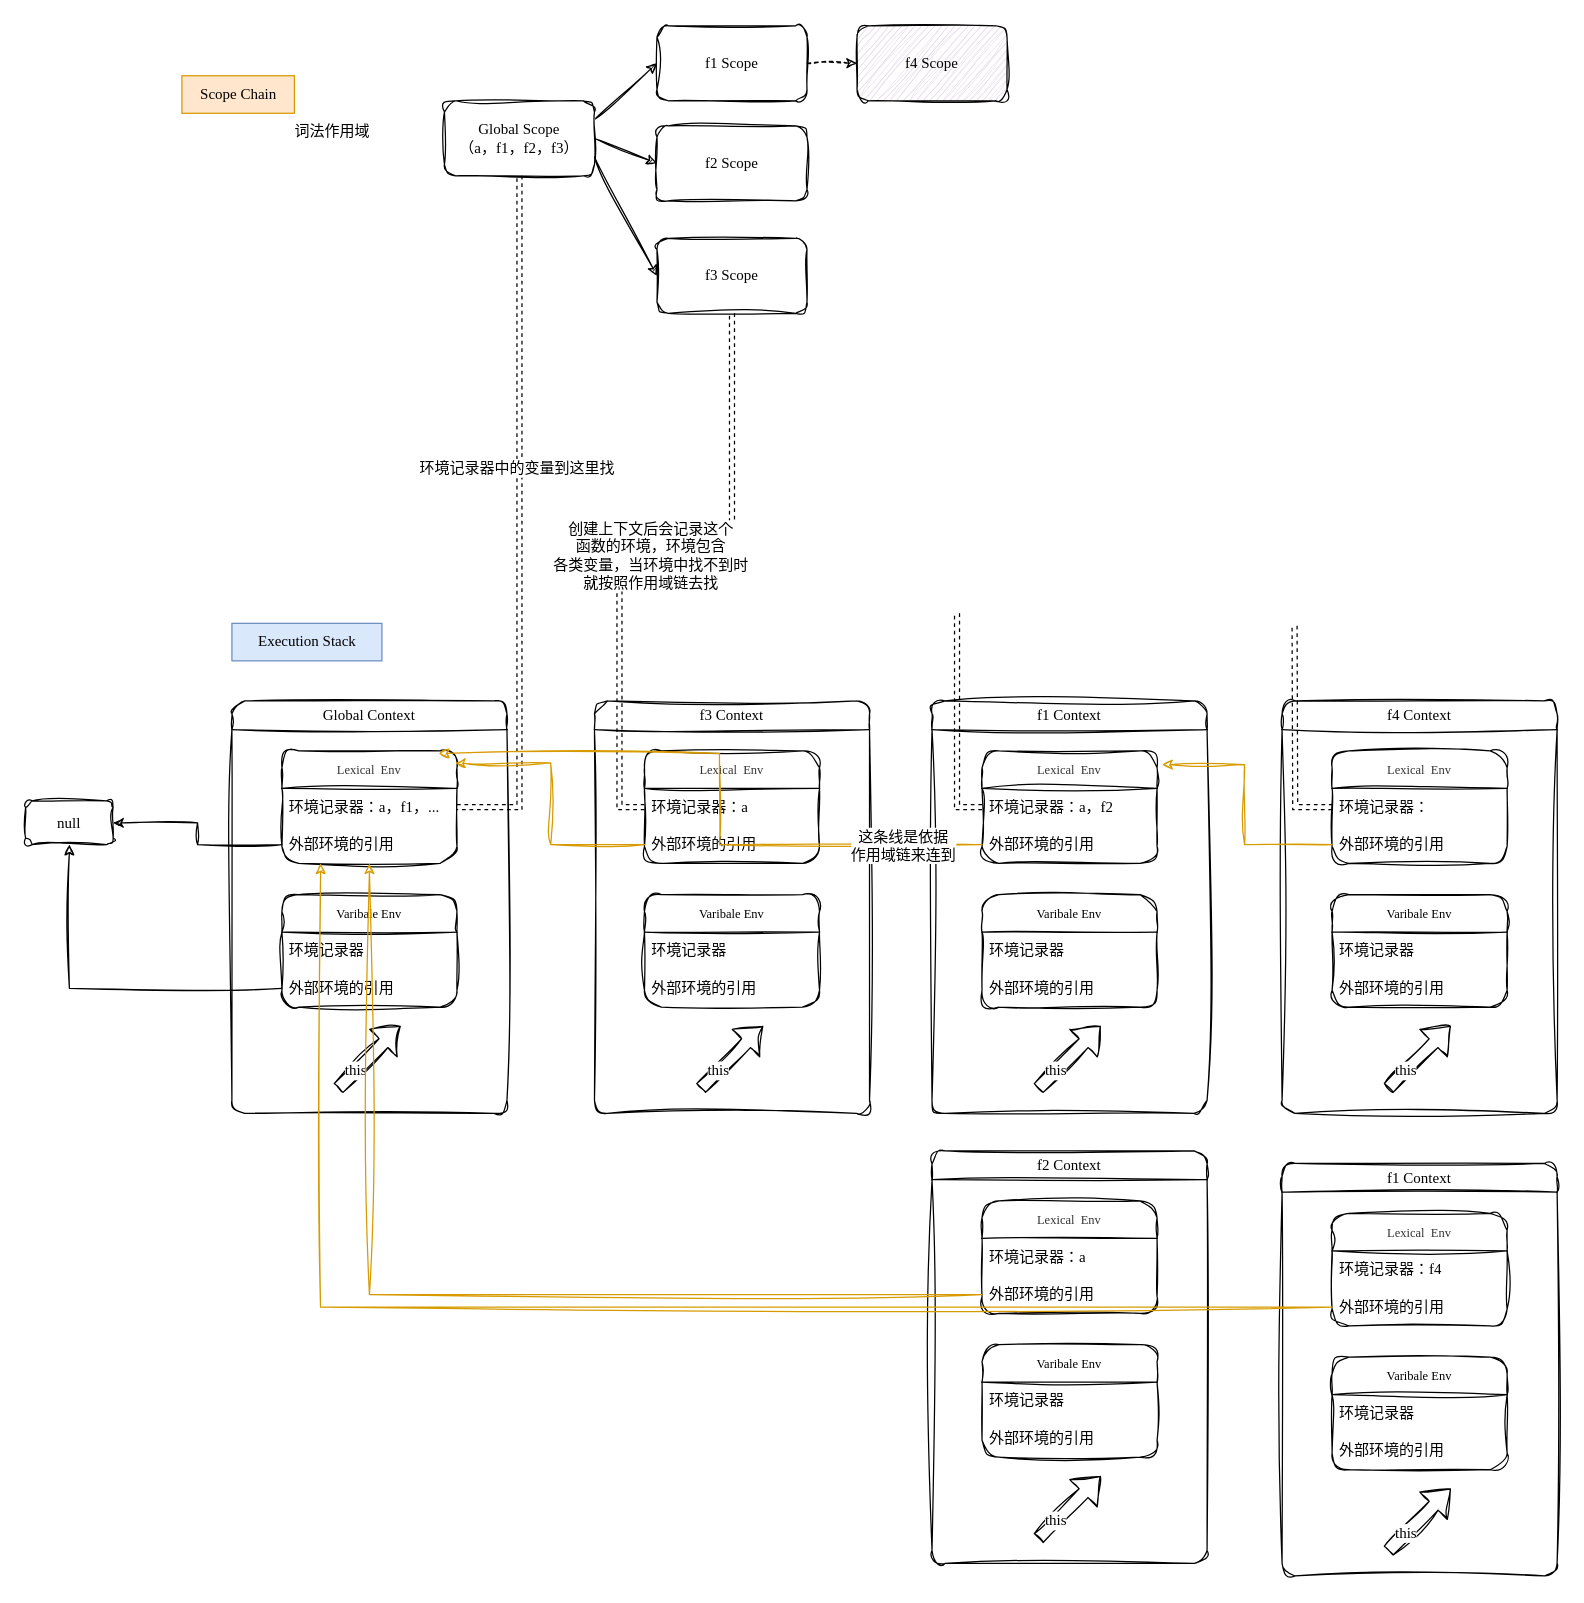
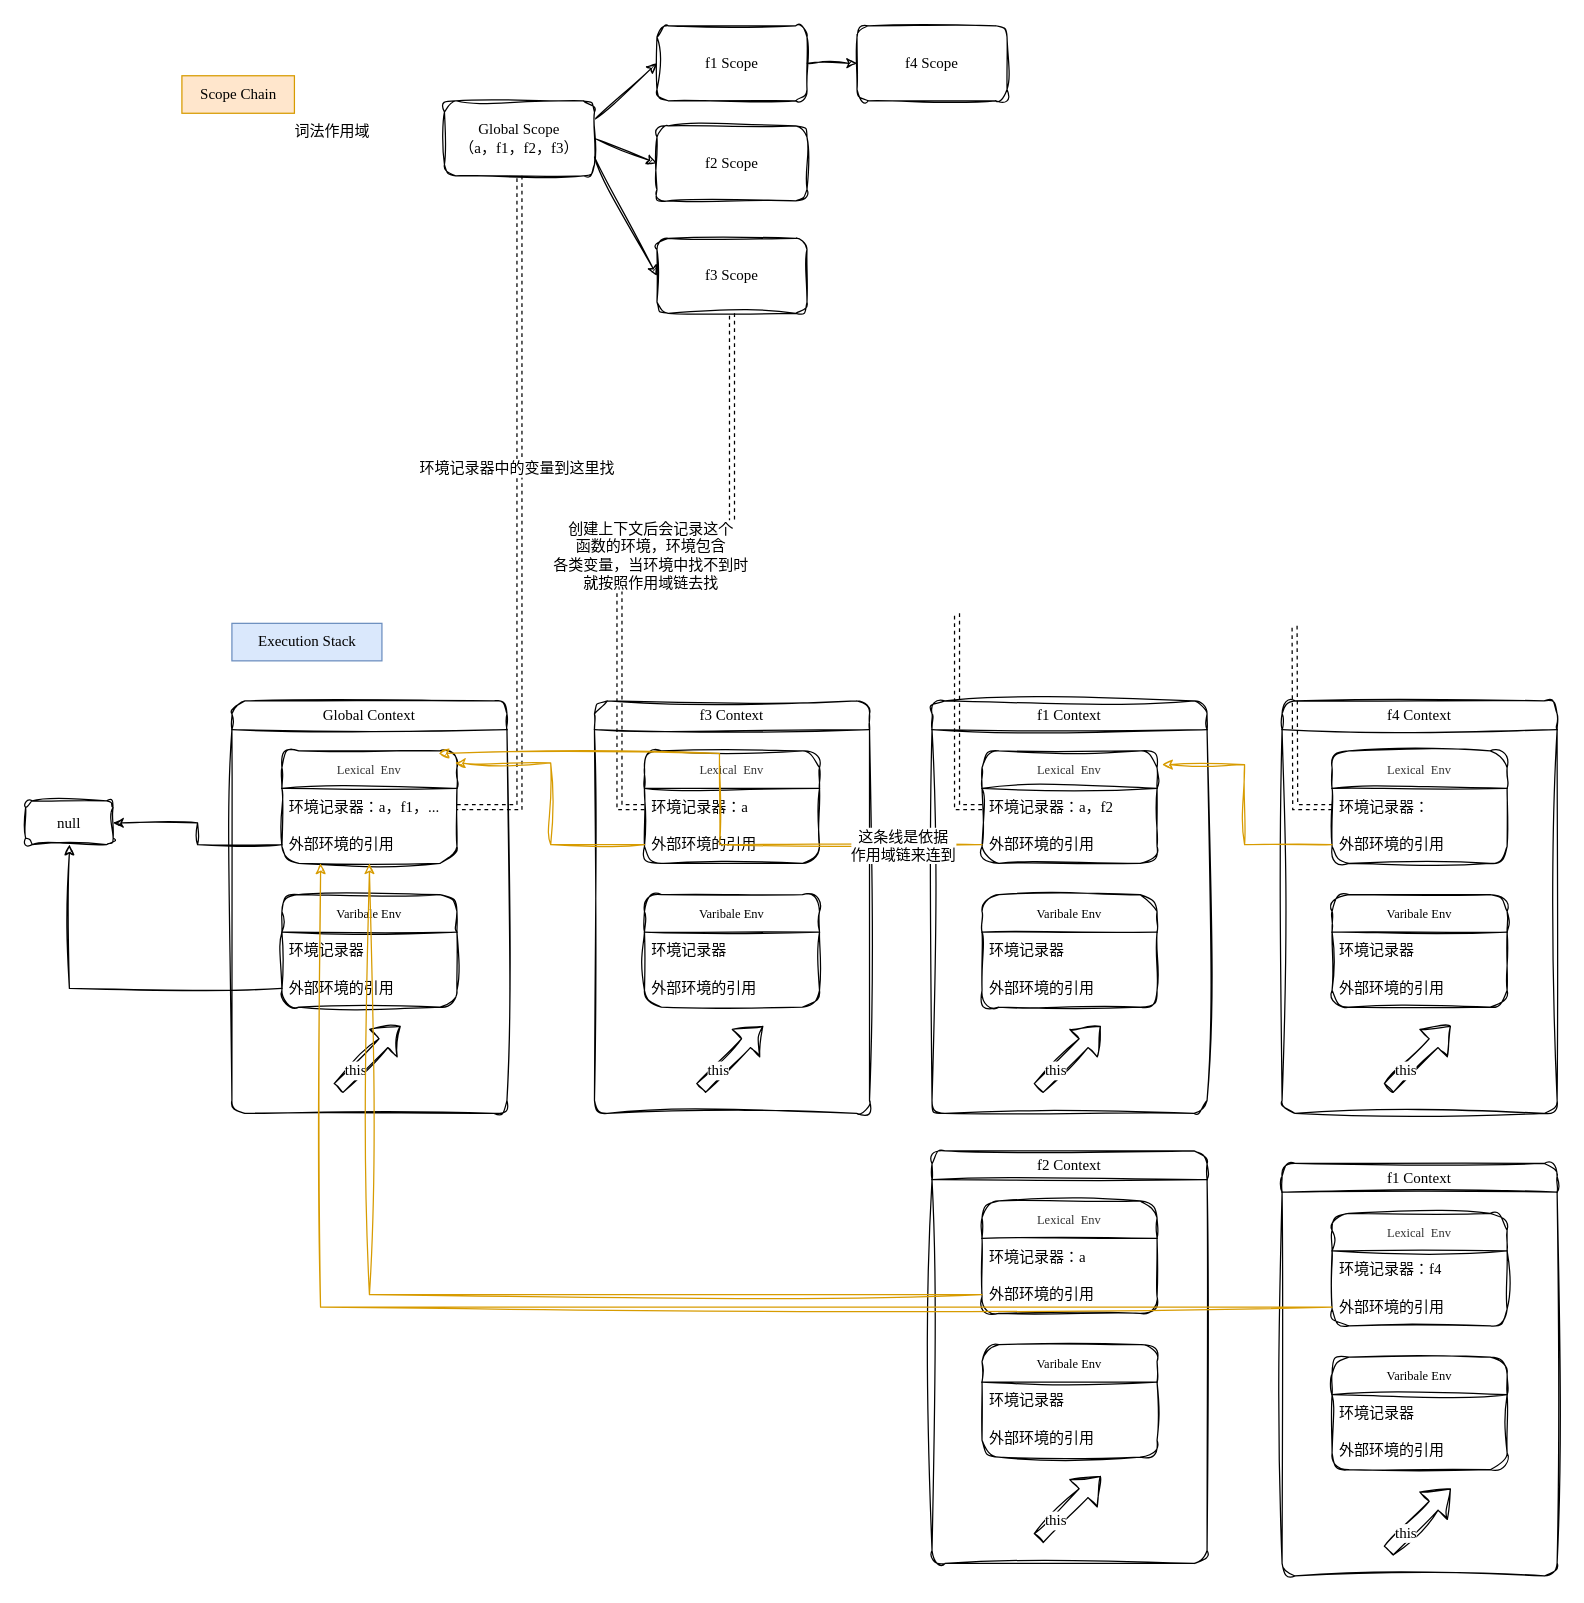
edge "f1 Scope" -> "f4 Scope": style dashed -> solid
node "f4 Scope": fillcolor #e1d5e7 -> #ffffff
